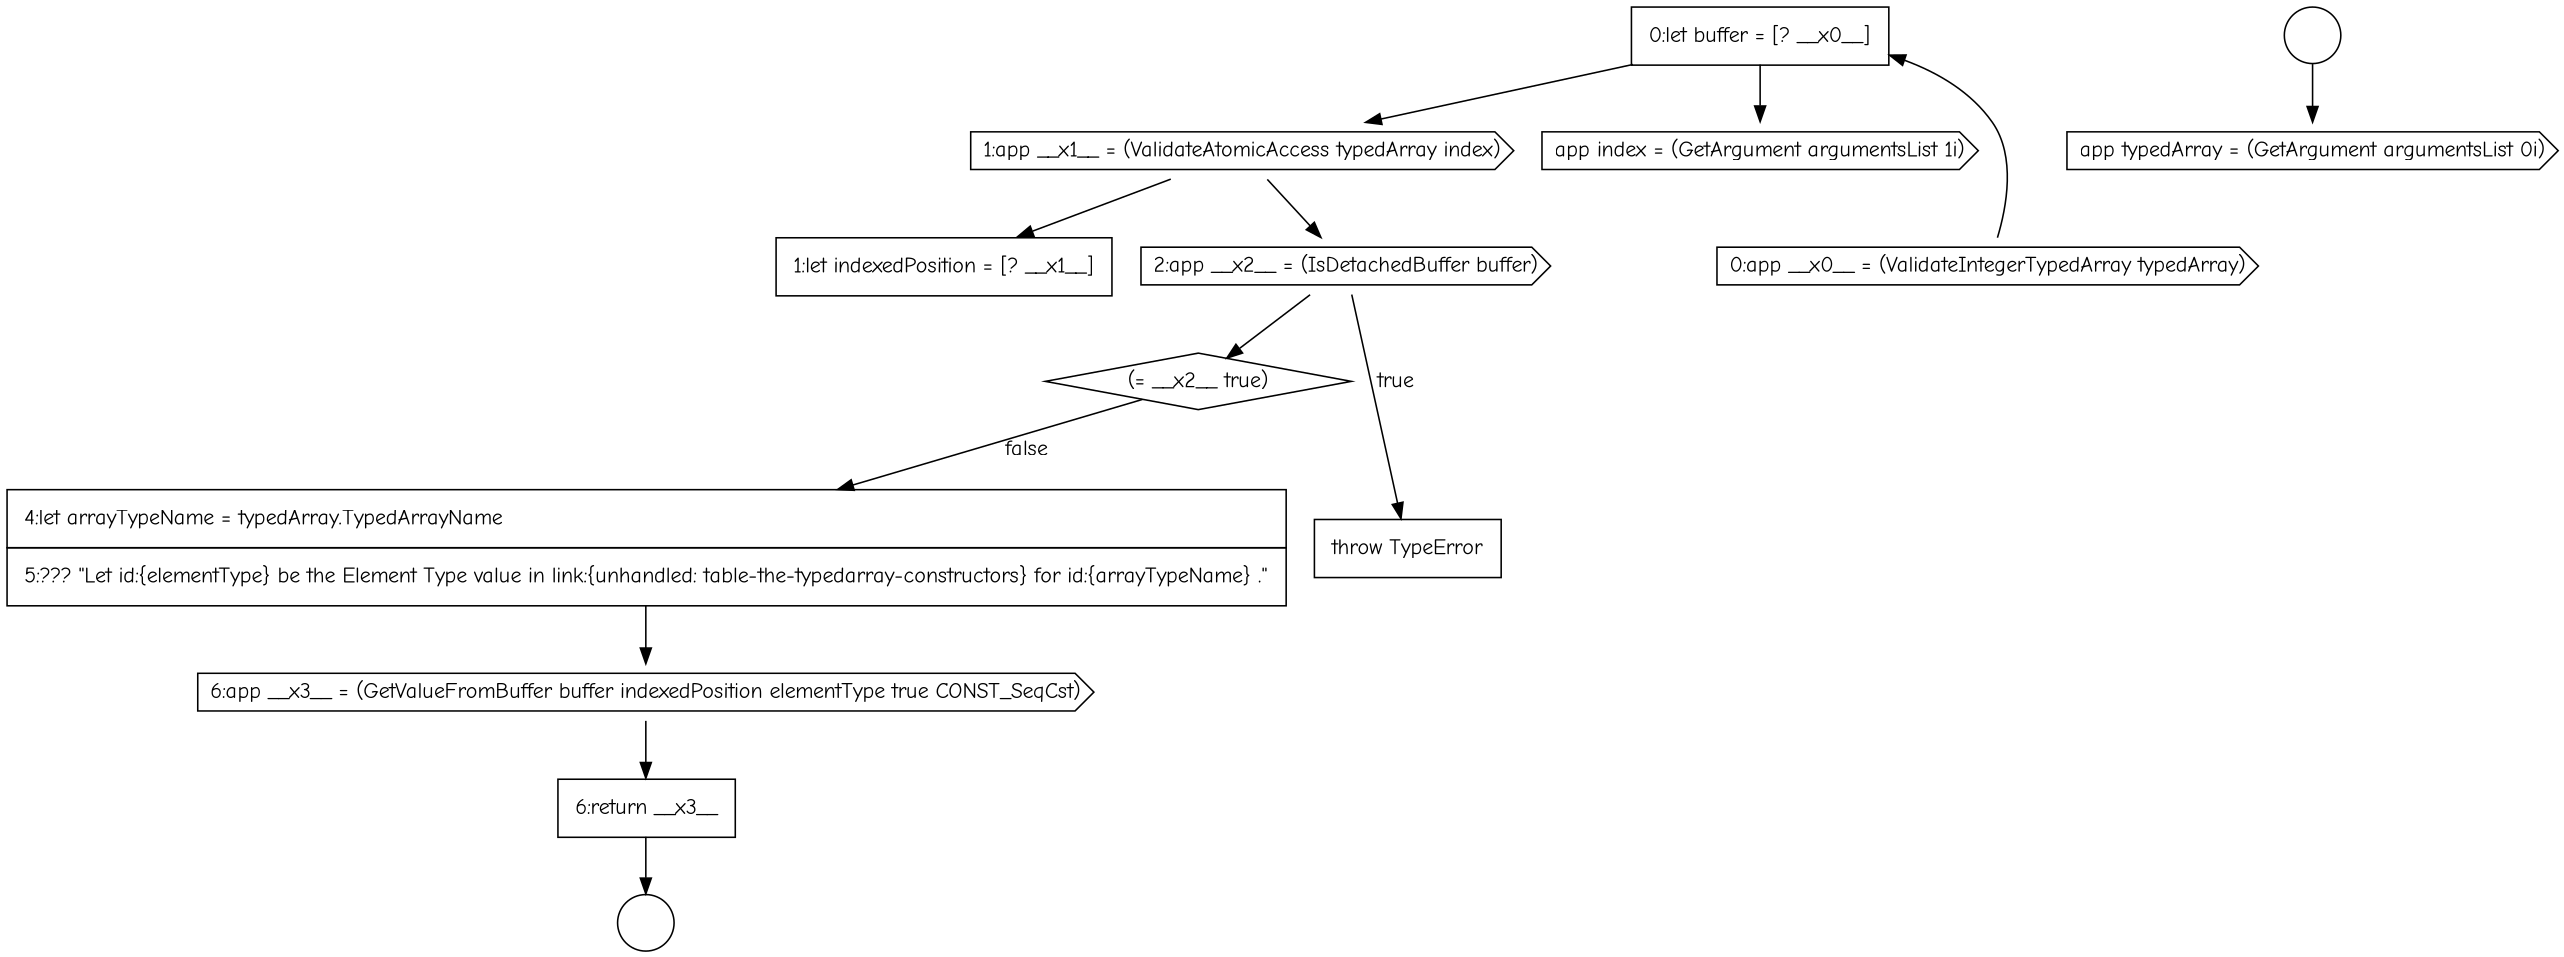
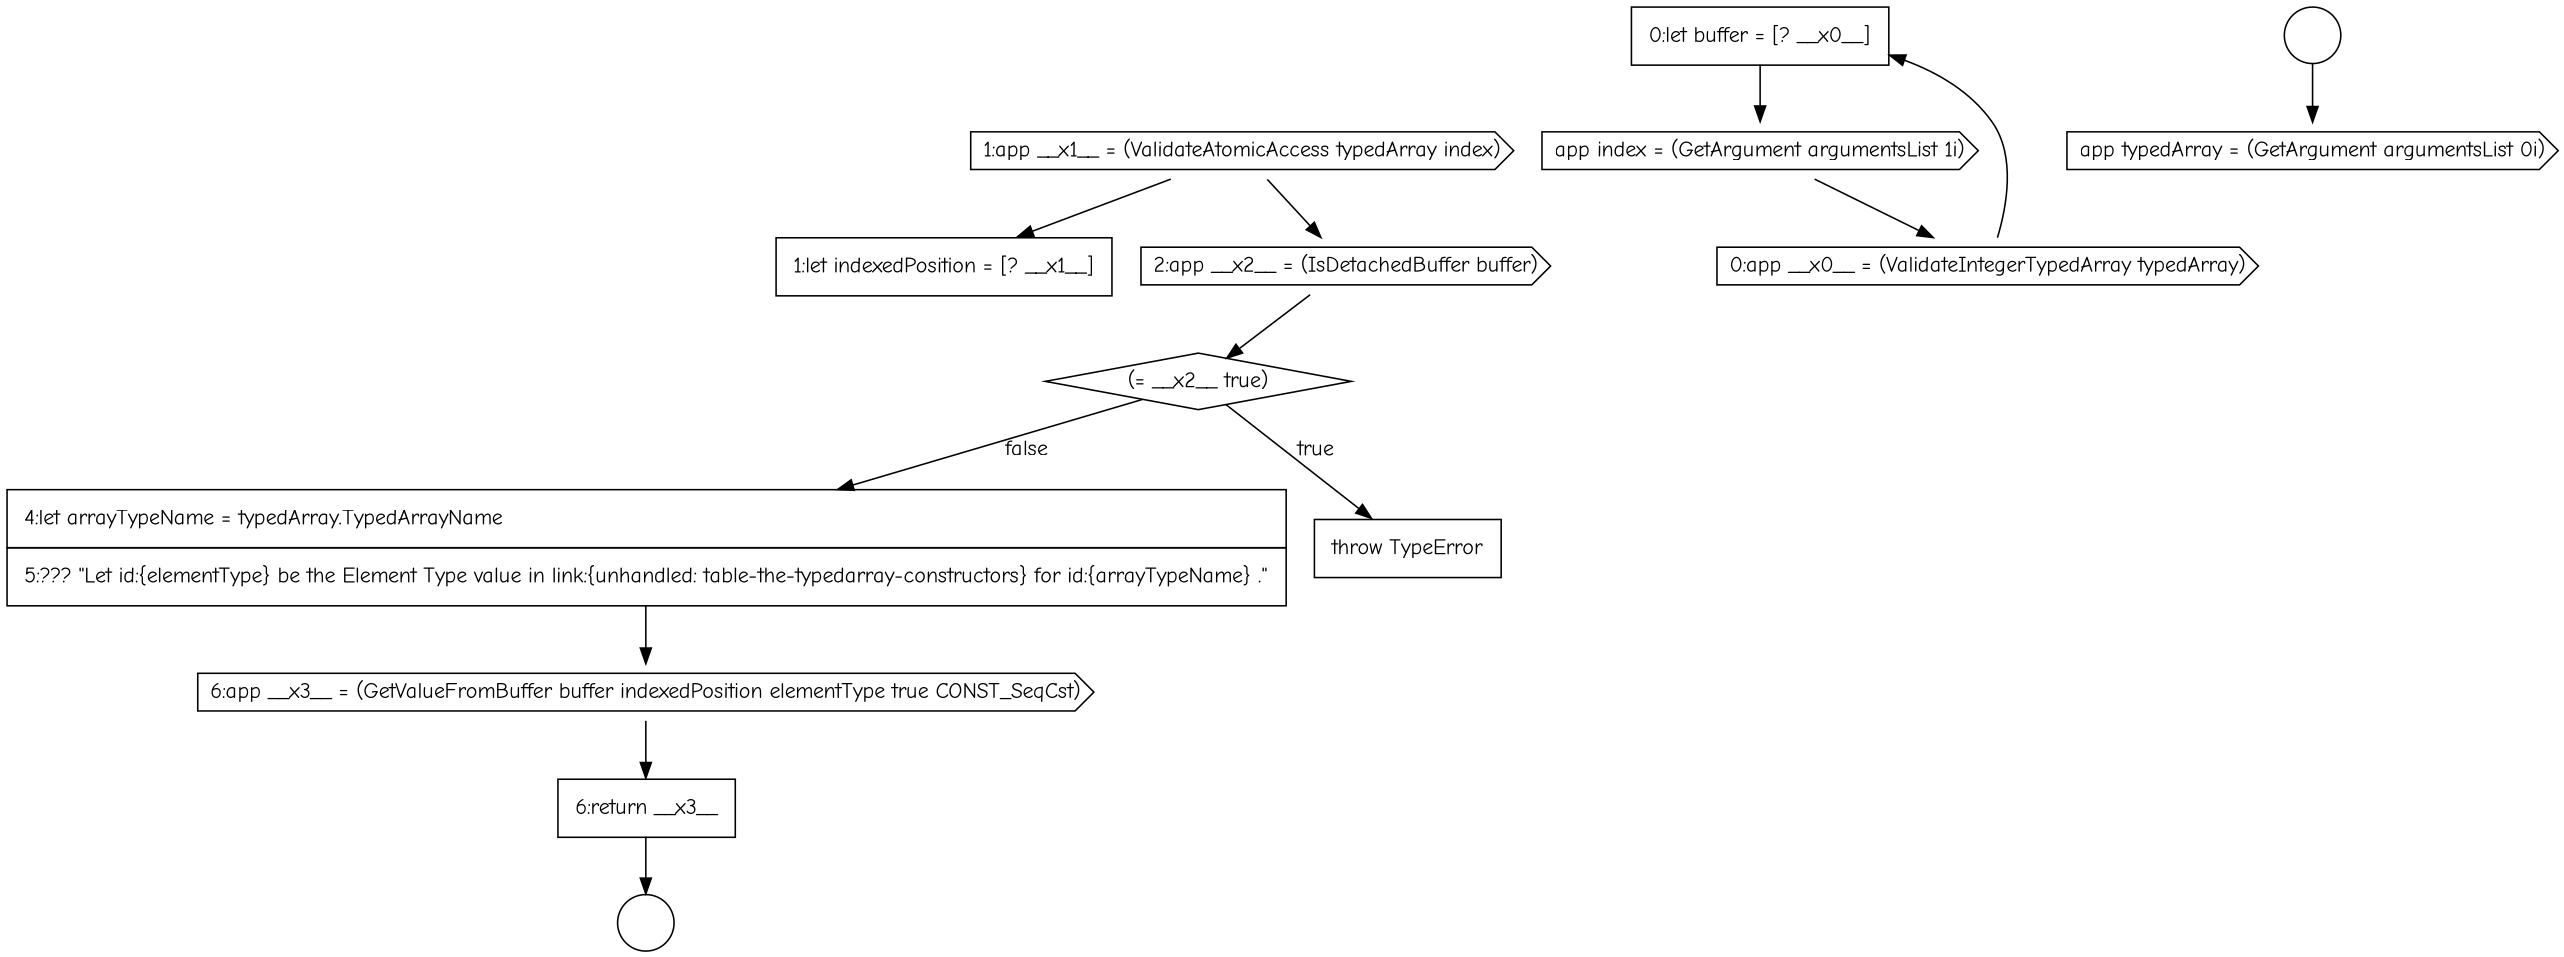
edge "0:let buffer = [? __x0__]" -> "1:app __x1__ = (ValidateAtomicAccess typedArray index)": removed
edge "app index = (GetArgument argumentsList 1i)" -> "0:app __x0__ = (ValidateIntegerTypedArray typedArray)": added
edge "2:app __x2__ = (IsDetachedBuffer buffer)" -> "throw TypeError": now "(= __x2__ true)" -> "throw TypeError"
